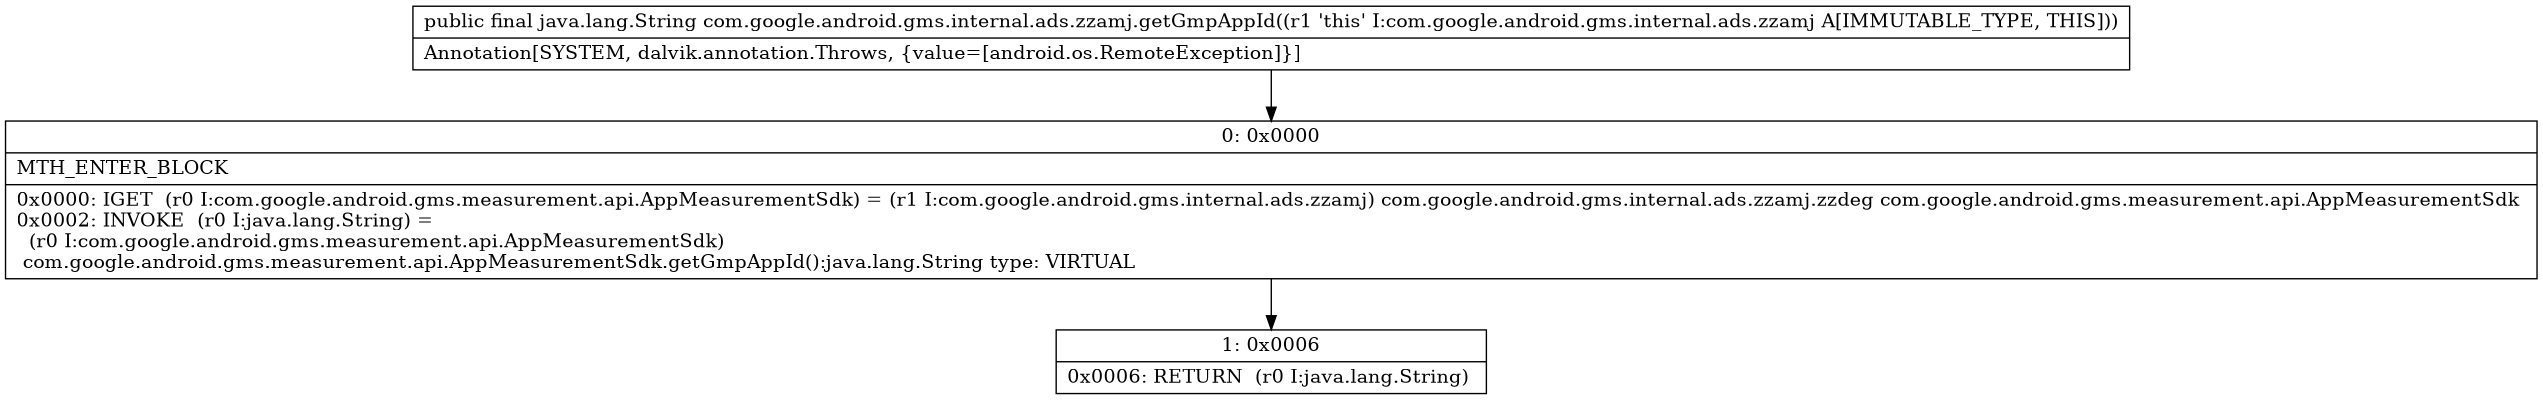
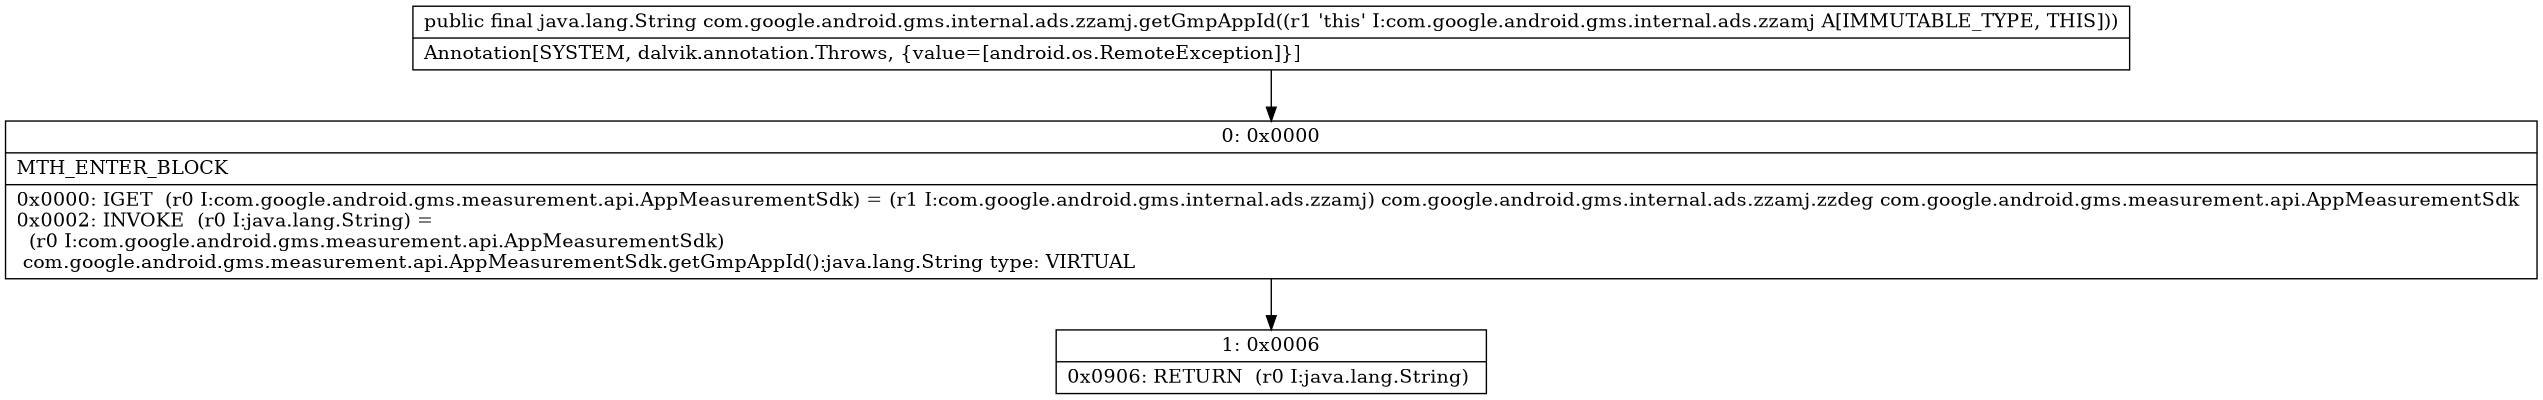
node "1: 0x0006": text "0x0006: RETURN  (r0 I:java.lang.String)" -> "0x0906: RETURN  (r0 I:java.lang.String)"
